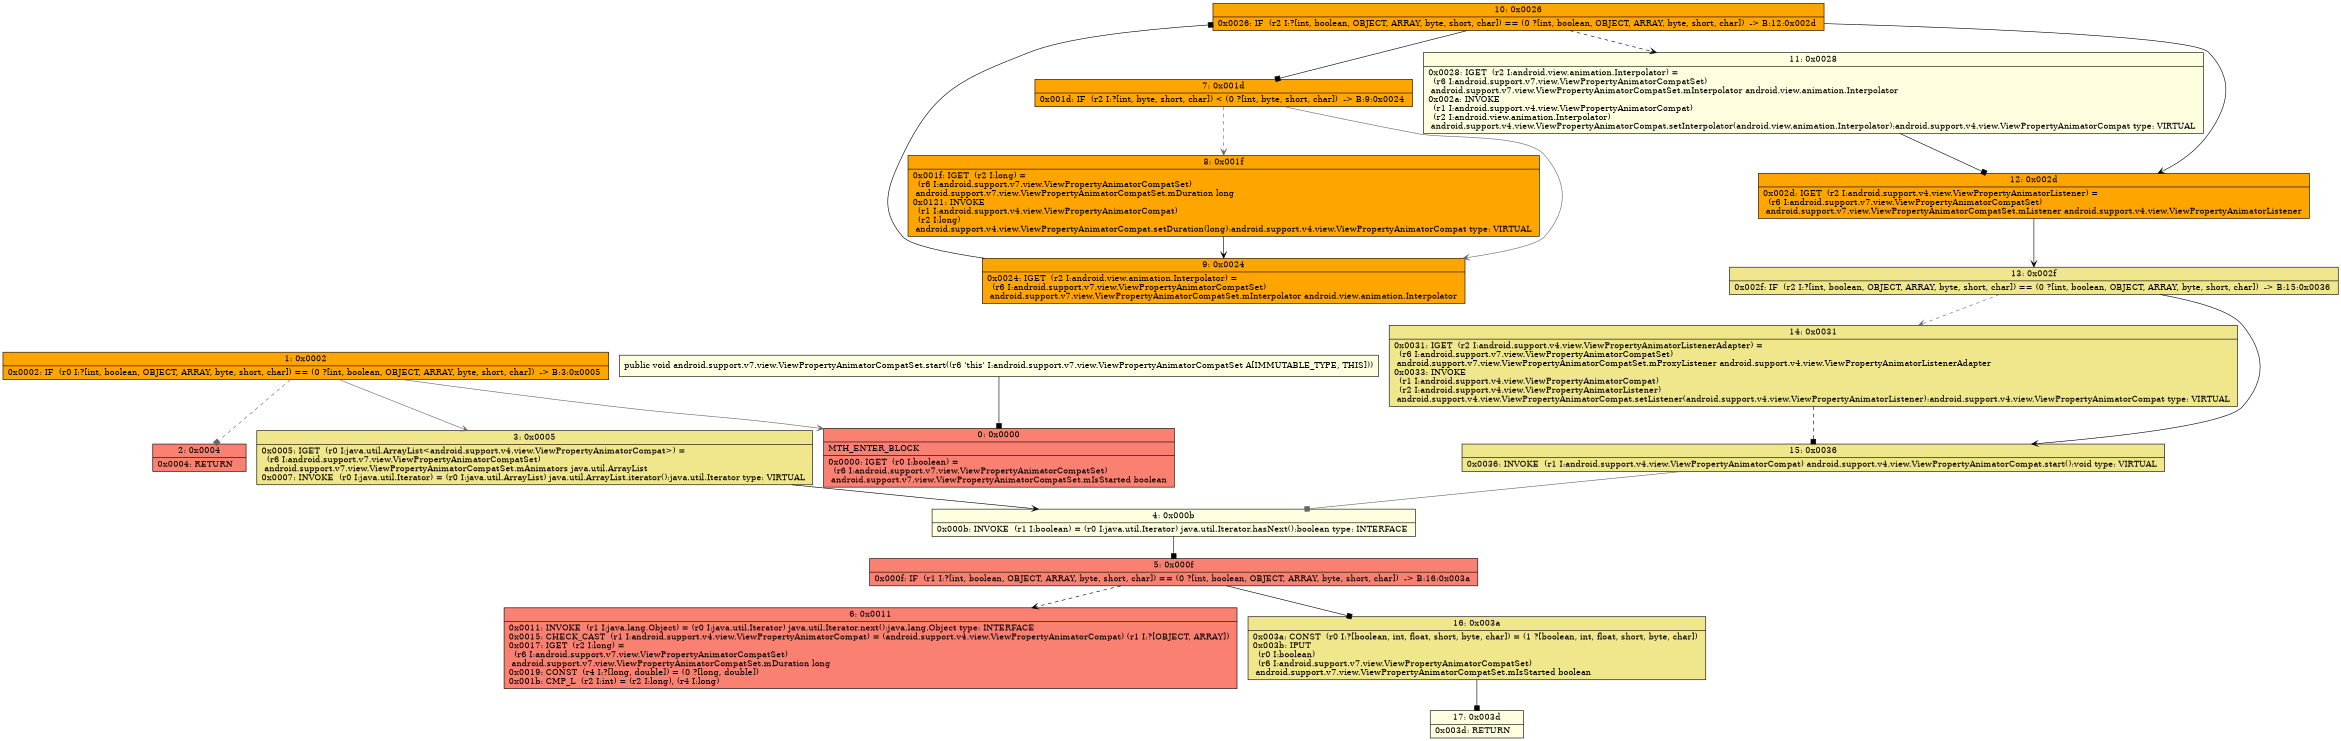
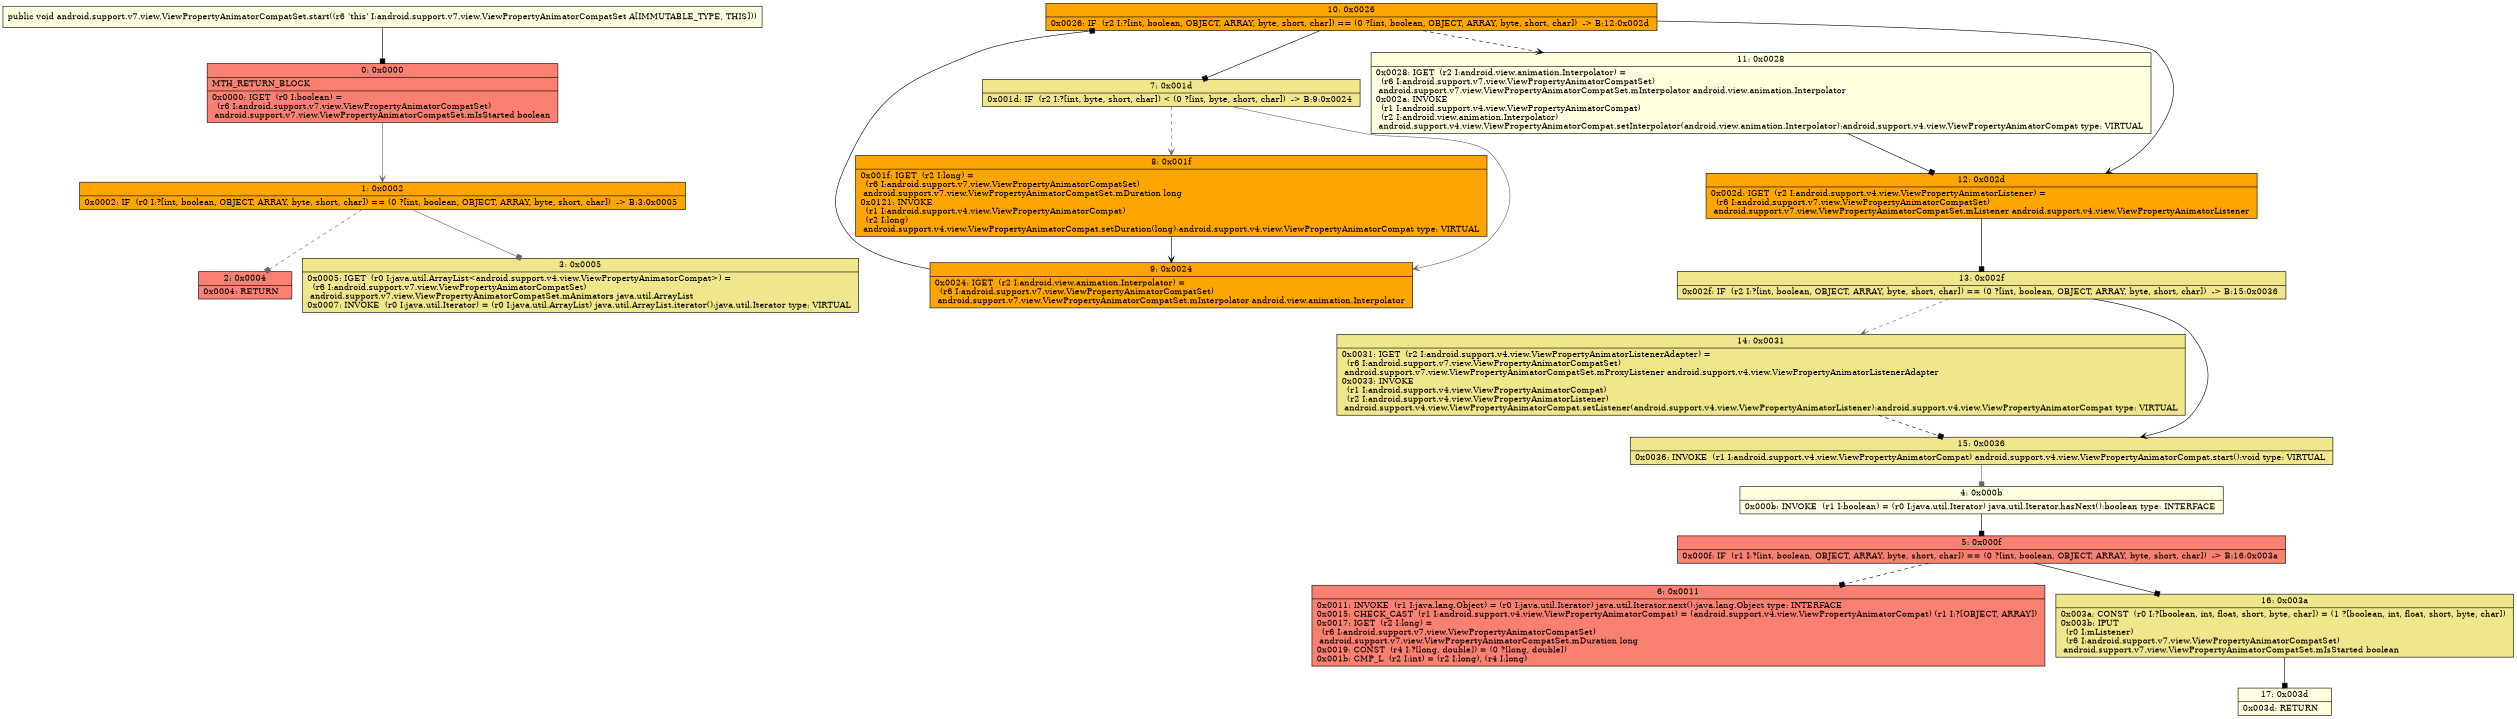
node "7: 0x001d": fillcolor orange -> khaki
edge "12: 0x002d" -> "13: 0x002f": arrowhead vee -> box
edge "1: 0x0002" -> "3: 0x0005": arrowhead vee -> box
edge "1: 0x0002" -> "0: 0x0000": reversed
node "0: 0x0000": text "MTH_ENTER_BLOCK" -> "MTH_RETURN_BLOCK"
edge "3: 0x0005" -> "4: 0x000b": removed
edge "5: 0x000f" -> "6: 0x0011": arrowhead vee -> box
node "16: 0x003a": text "(r0 I:boolean)" -> "(r0 I:mListener)"
